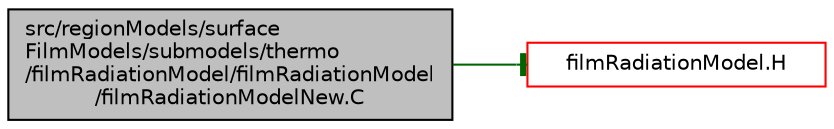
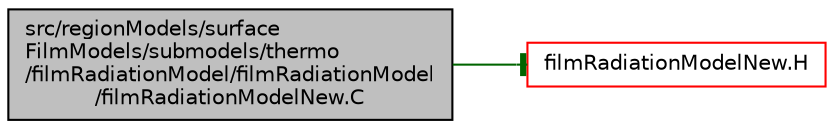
node "filmRadiationModel.H": label "filmRadiationModel.H" -> "filmRadiationModelNew.H"
